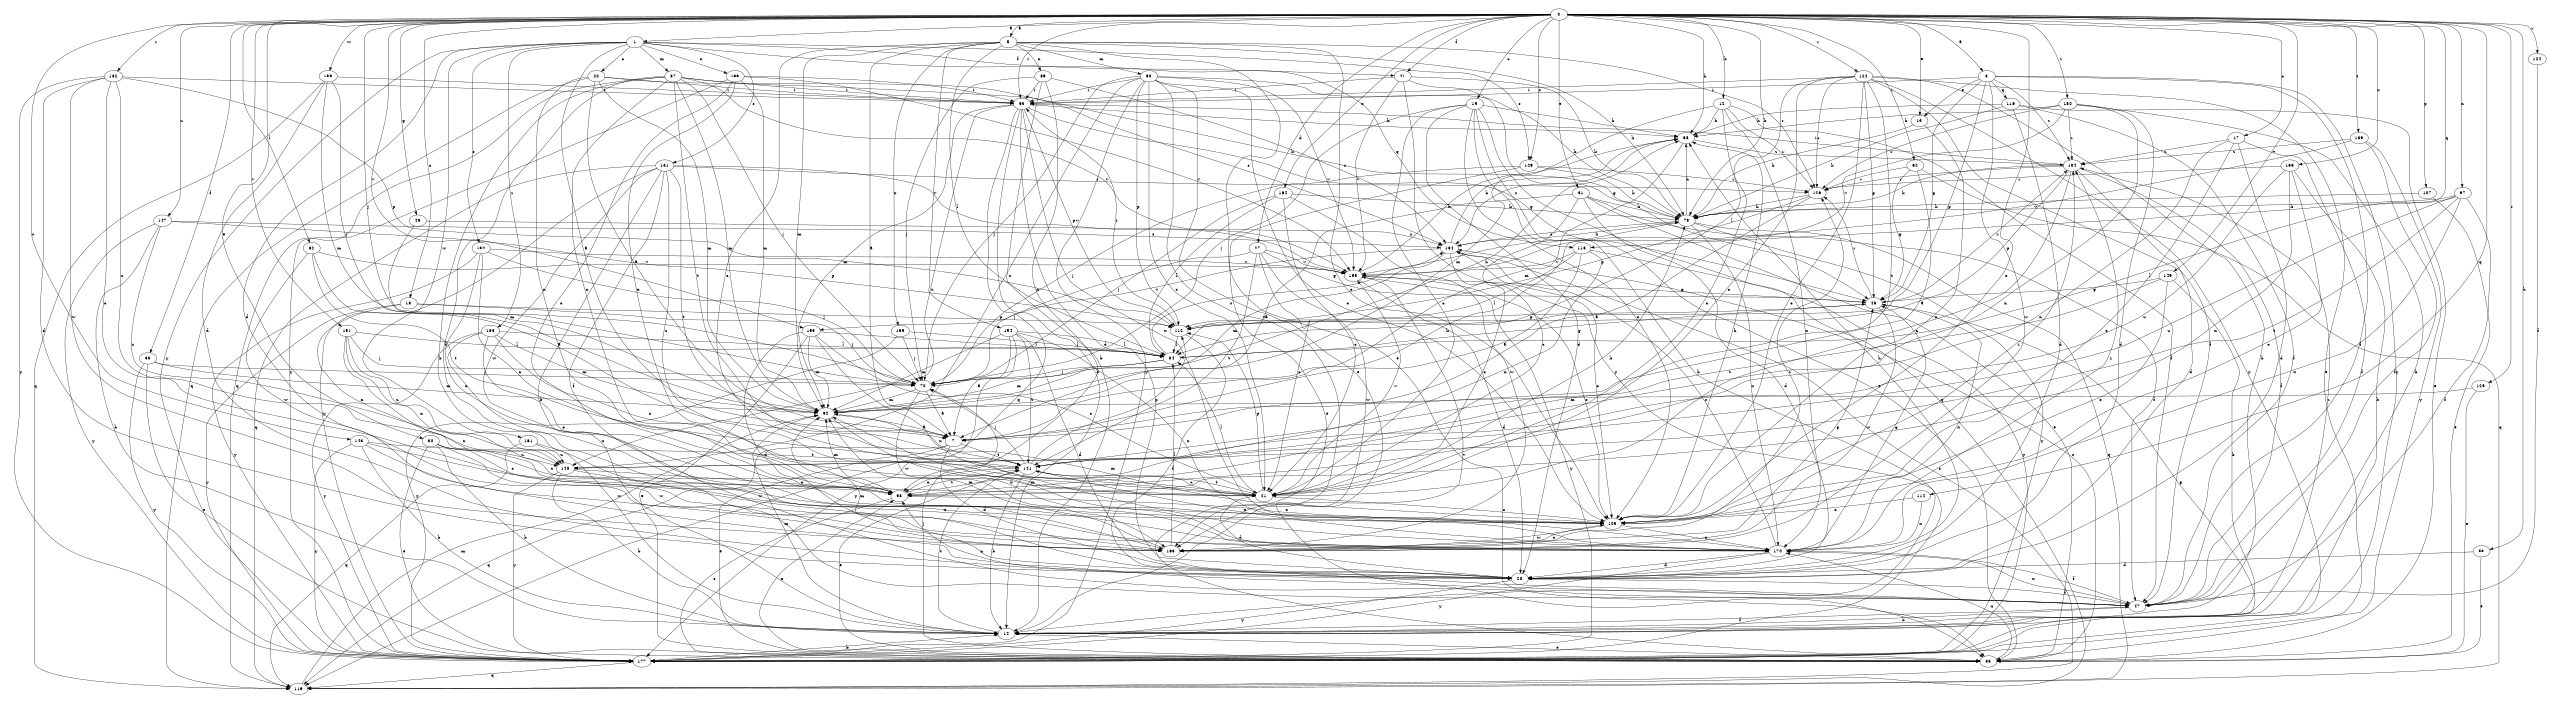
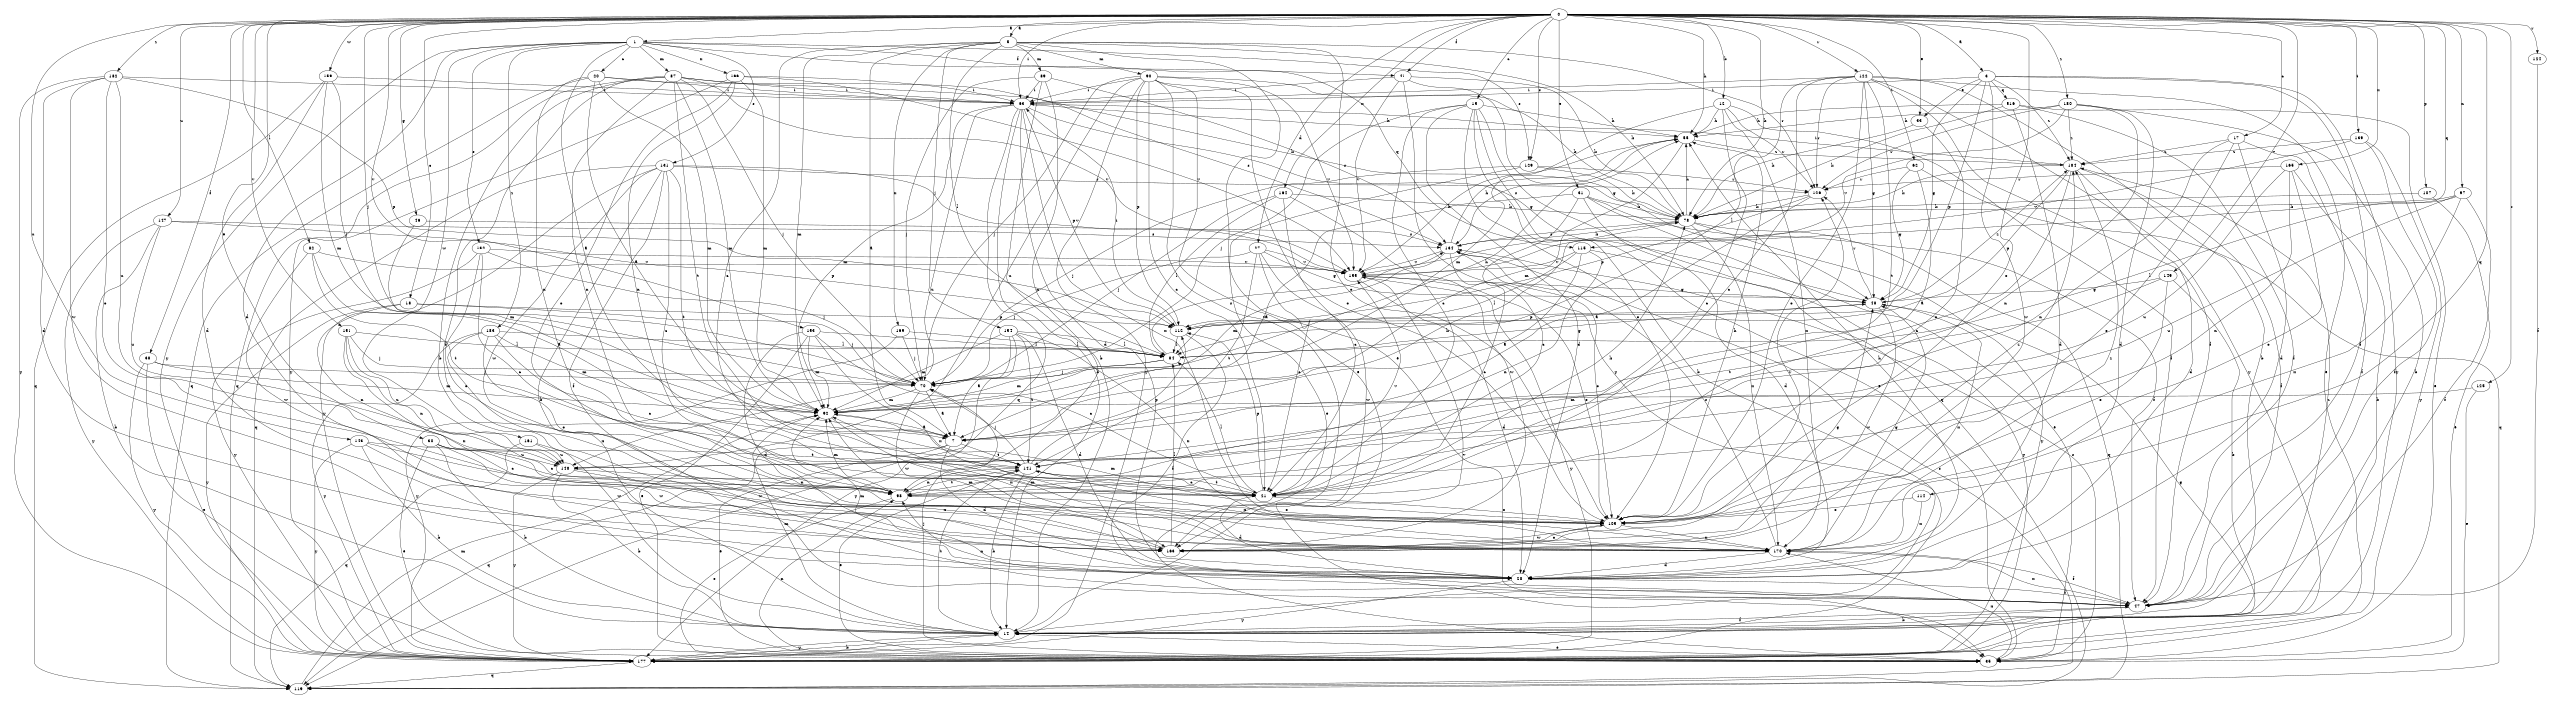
edge "5" -> "89": label "x" -> "m"
node "116": label "116" -> "516"
node "13": label "13" -> "33"
edge "184" -> "126": removed, label "r"
edge "5" -> "154": label "v" -> "j"
edge "134" -> "153": now "134" -> "155"
edge "97" -> "141": removed, label "t"
node "53": removed
edge "170" -> "177": now "14" -> "177"
